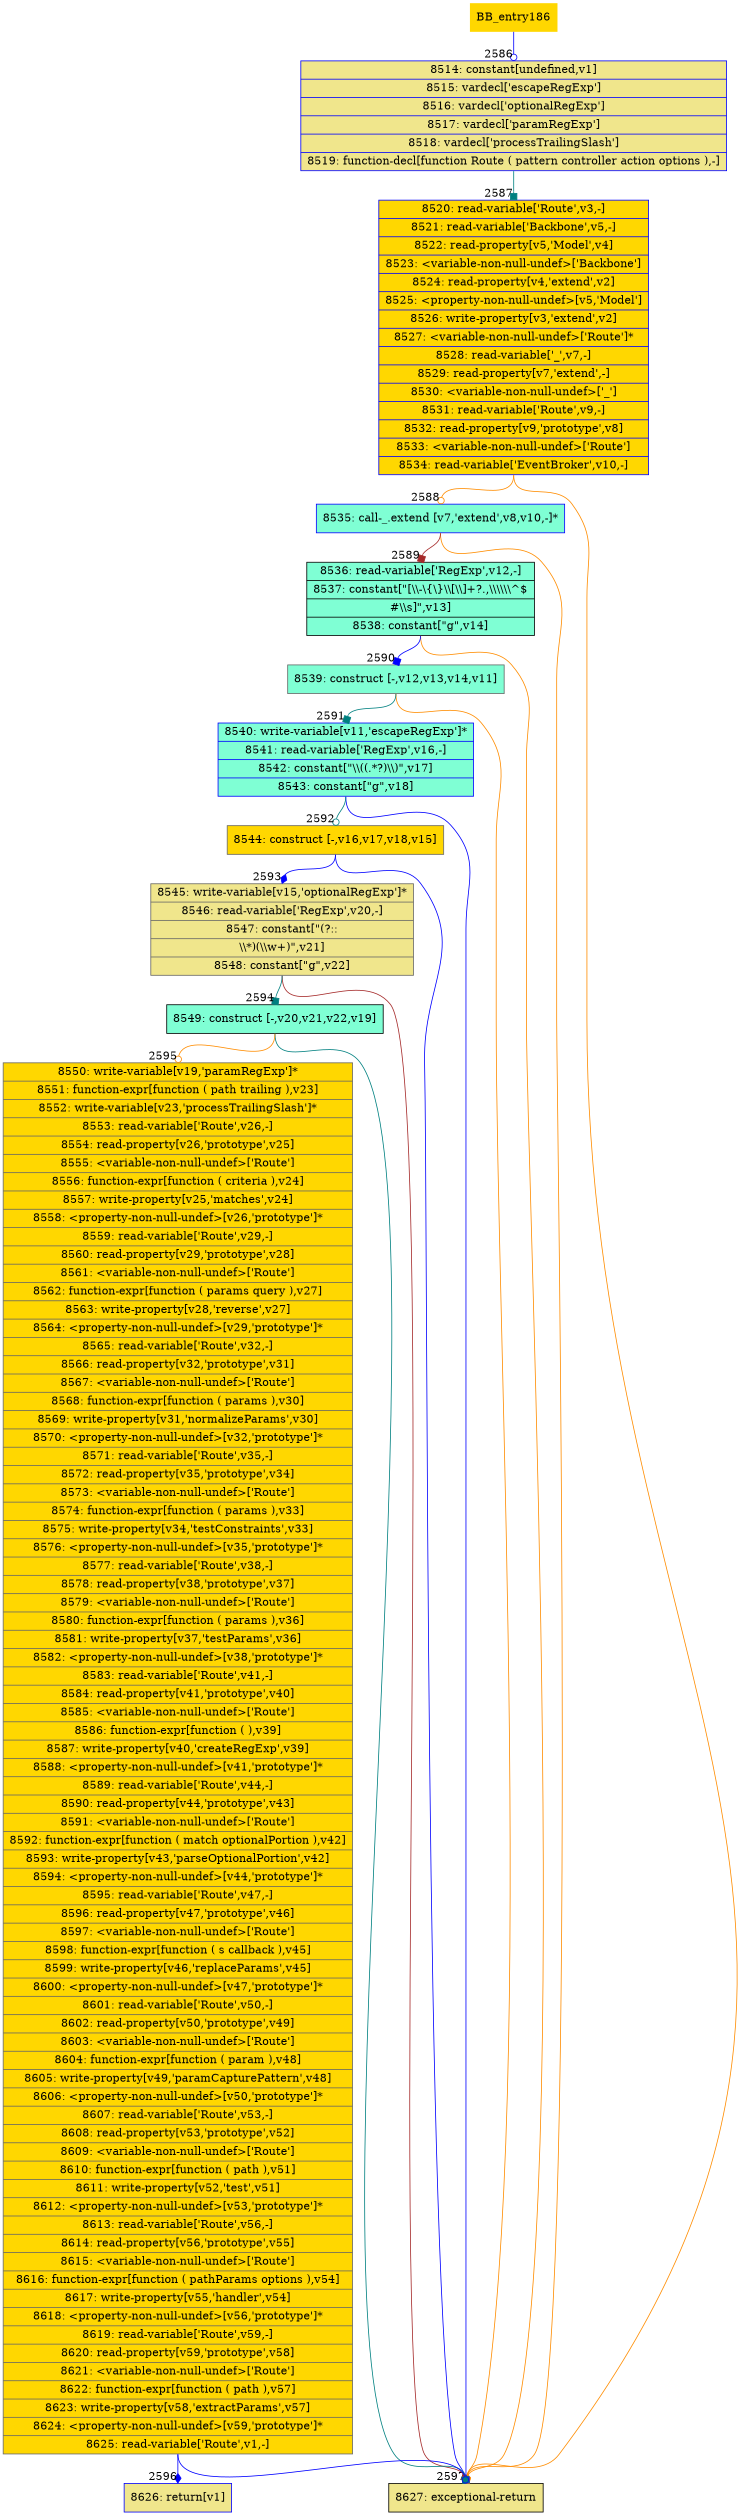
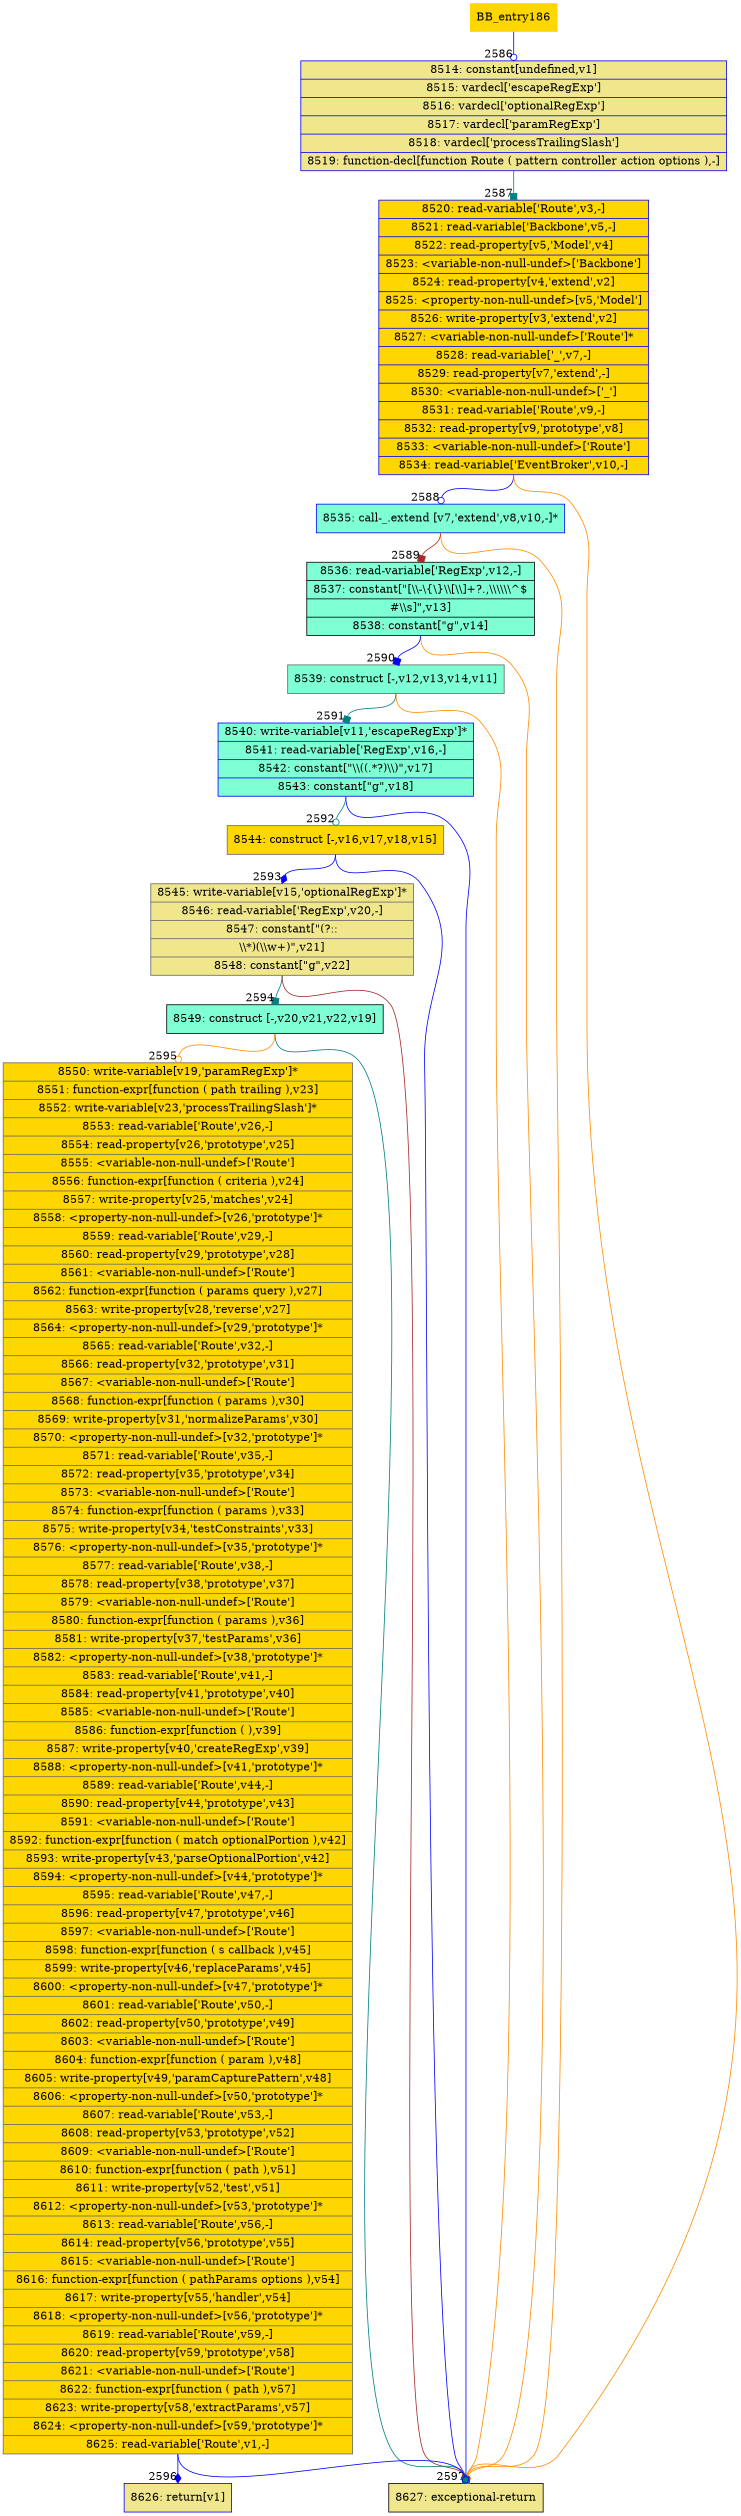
edge "8520: read-variable['Route',v3,-]" -> "8535: call-_.extend [v7,'extend',v8,v10,-]*": color darkorange -> blue
